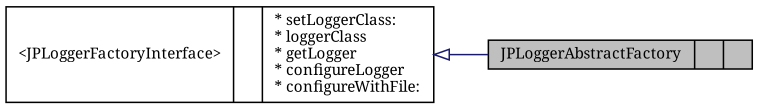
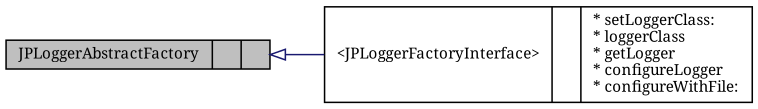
edge "JPLoggerAbstractFactory" -> "<JPLoggerFactoryInterface>": reversed
